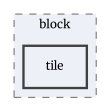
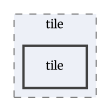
cluster "block": label "block" -> "tile"
